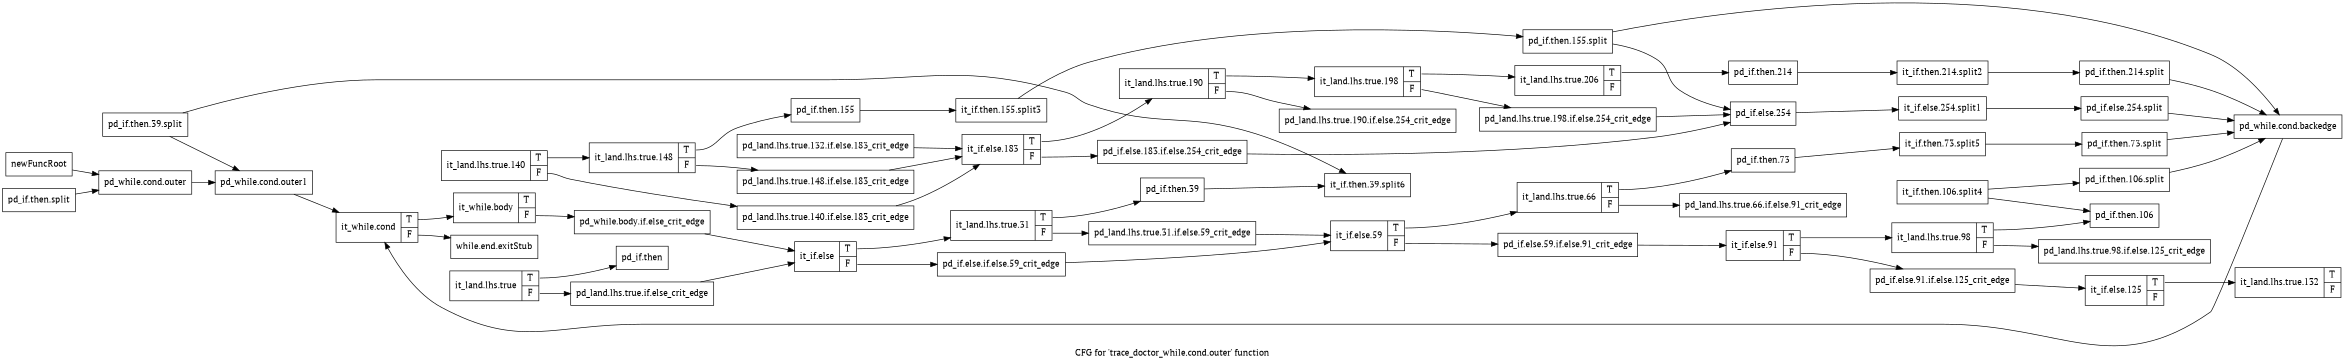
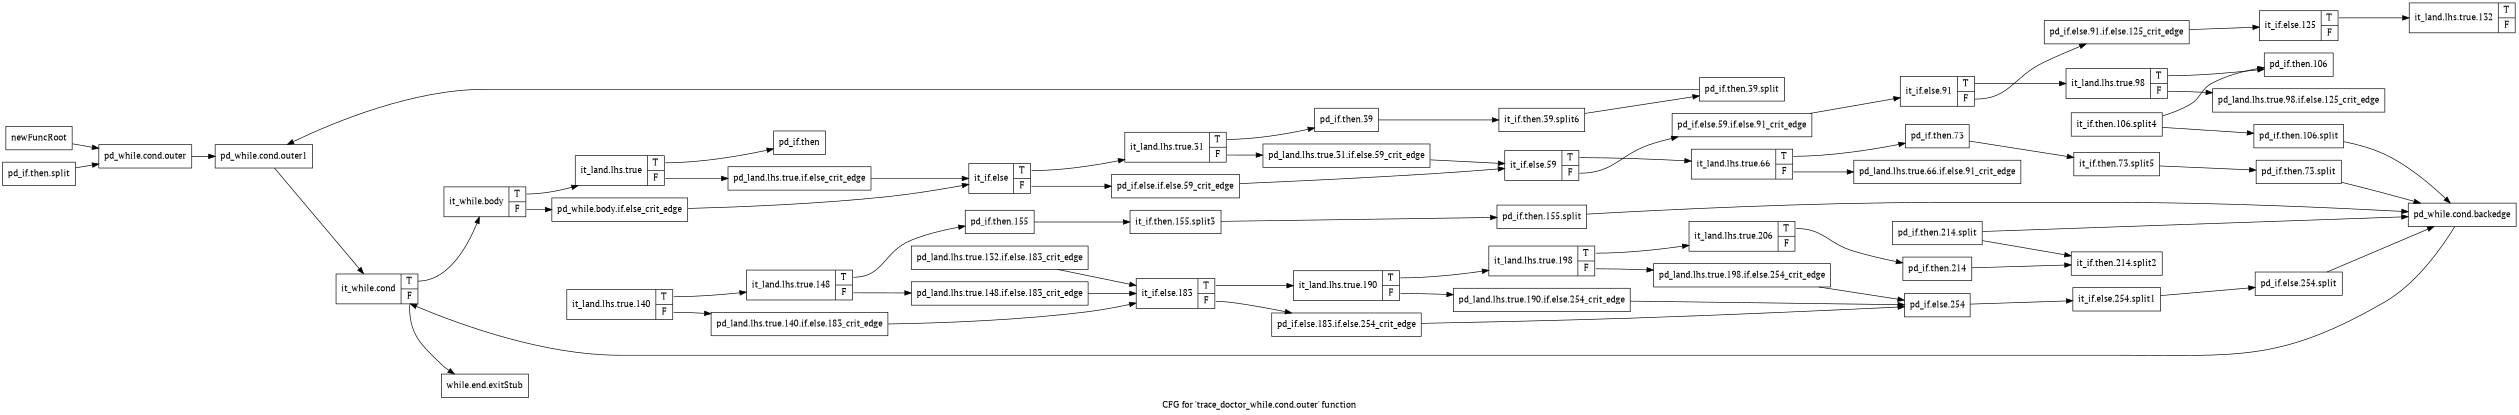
edge "it_if.then.214.split2" -> "pd_if.then.214.split": reversed
edge "pd_if.then.155.split" -> "pd_if.else.254": now "pd_land.lhs.true.190.if.else.254_crit_edge" -> "pd_if.else.254"
edge "pd_if.then.39.split" -> "it_if.then.39.split6": reversed
edge "it_while.body" -> "it_land.lhs.true": added
